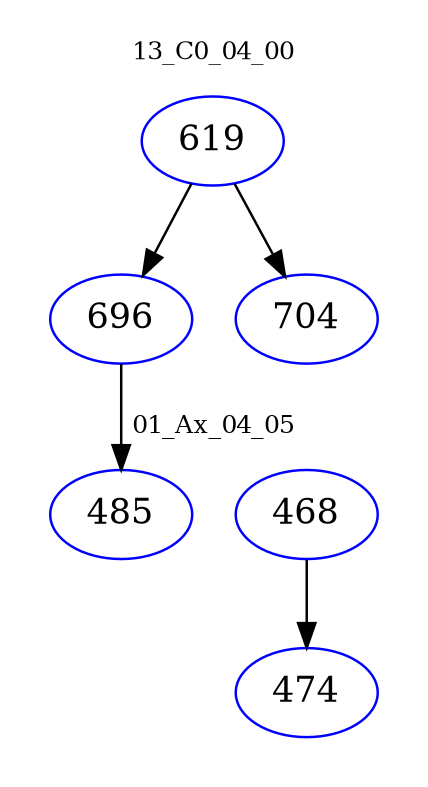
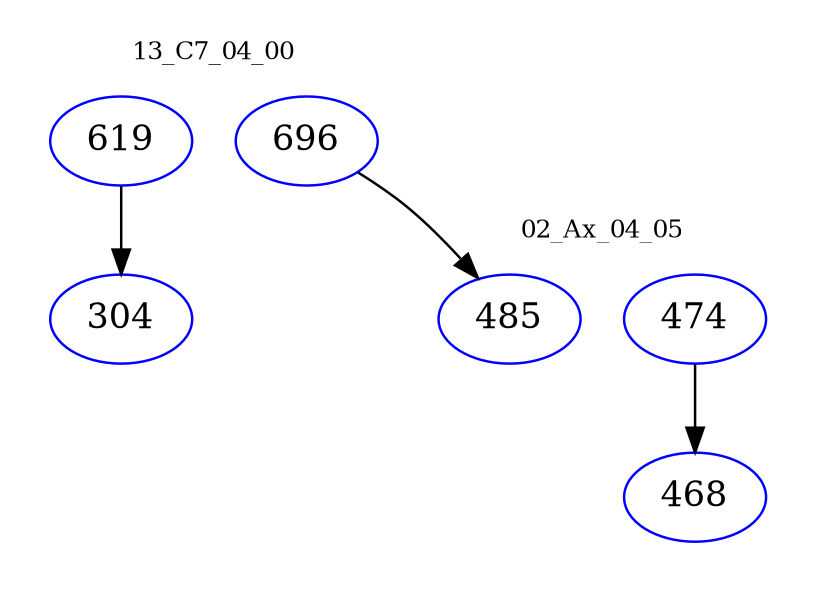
cluster "13_C0_04_00": label "13_C0_04_00" -> "13_C7_04_00"
edge "619" -> "696": removed
node "704": label "704" -> "304"
cluster "01_Ax_04_05": label "01_Ax_04_05" -> "02_Ax_04_05"
edge "468" -> "474": reversed
